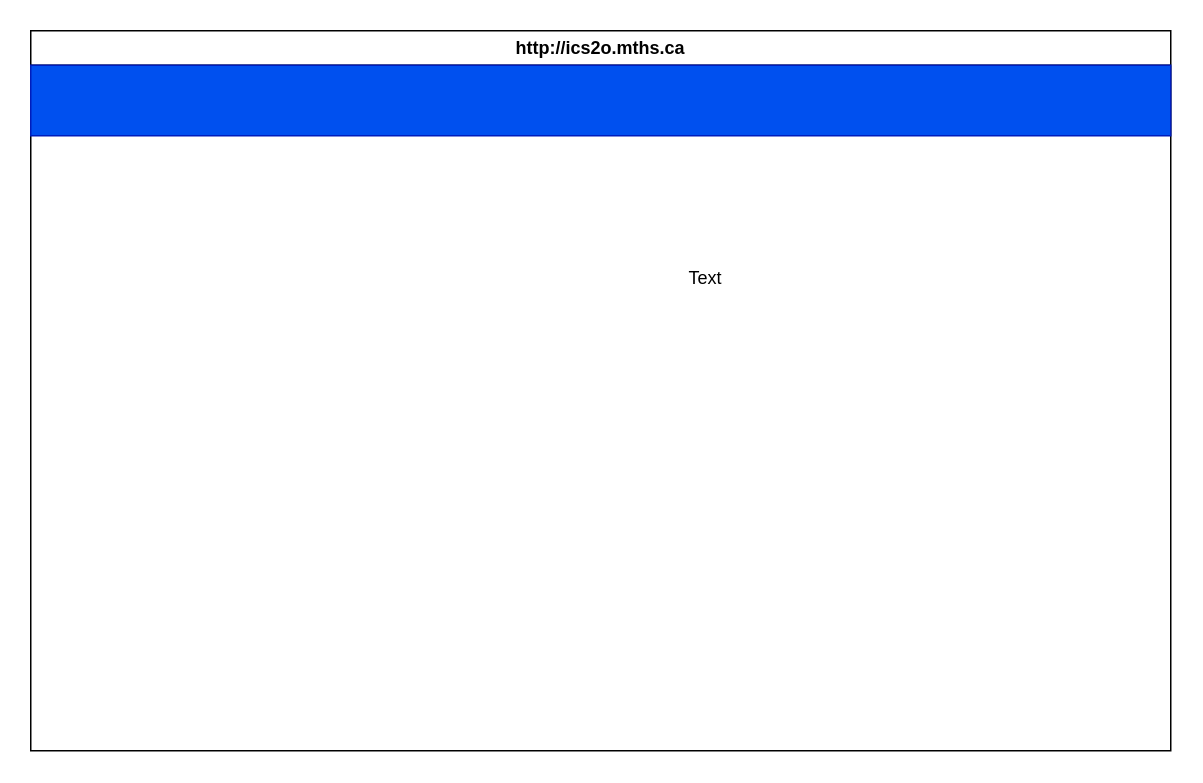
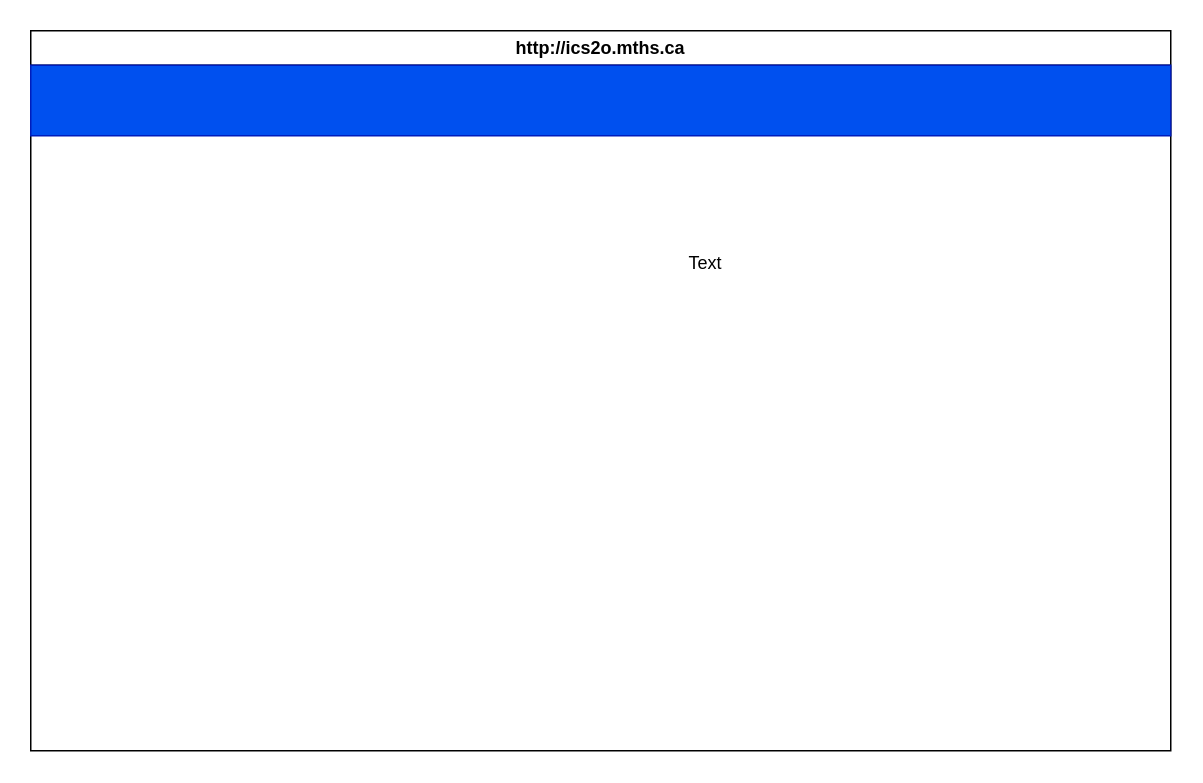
node "Text": moved (706, 278) -> (706, 263)
